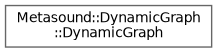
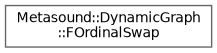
node "Metasound::DynamicGraph ::DynamicGraph": label "Metasound::DynamicGraph ::DynamicGraph" -> "Metasound::DynamicGraph ::FOrdinalSwap"
